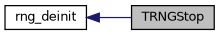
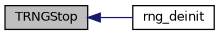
edge "TRNGStop" -> "rng_deinit": reversed
